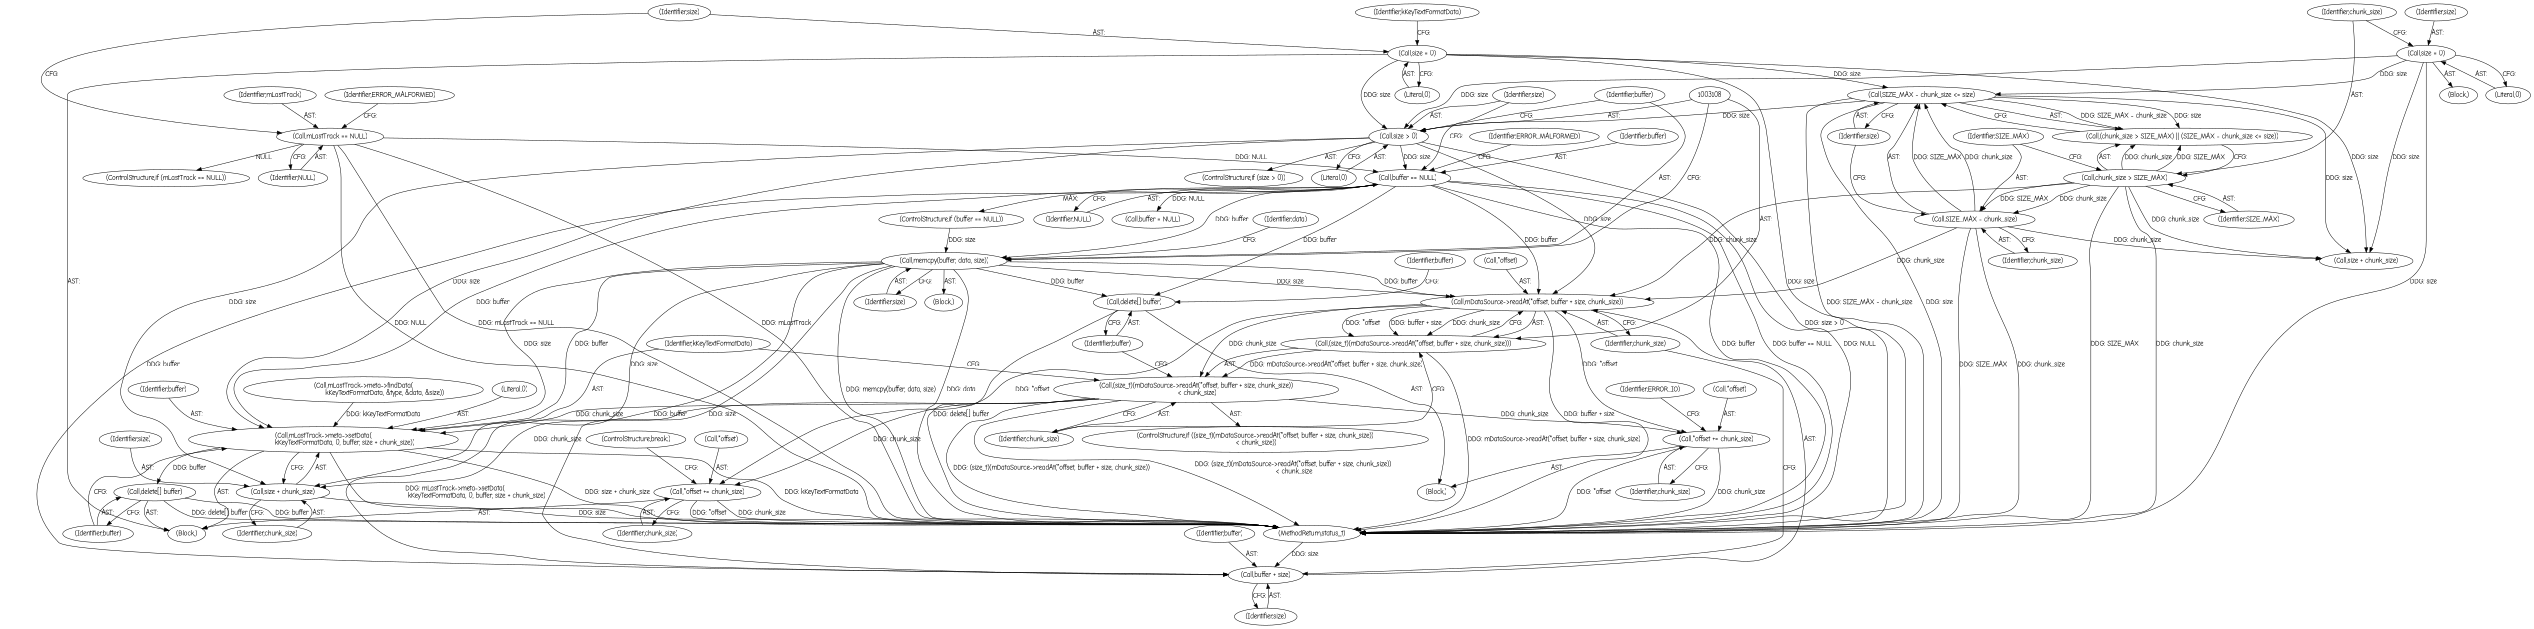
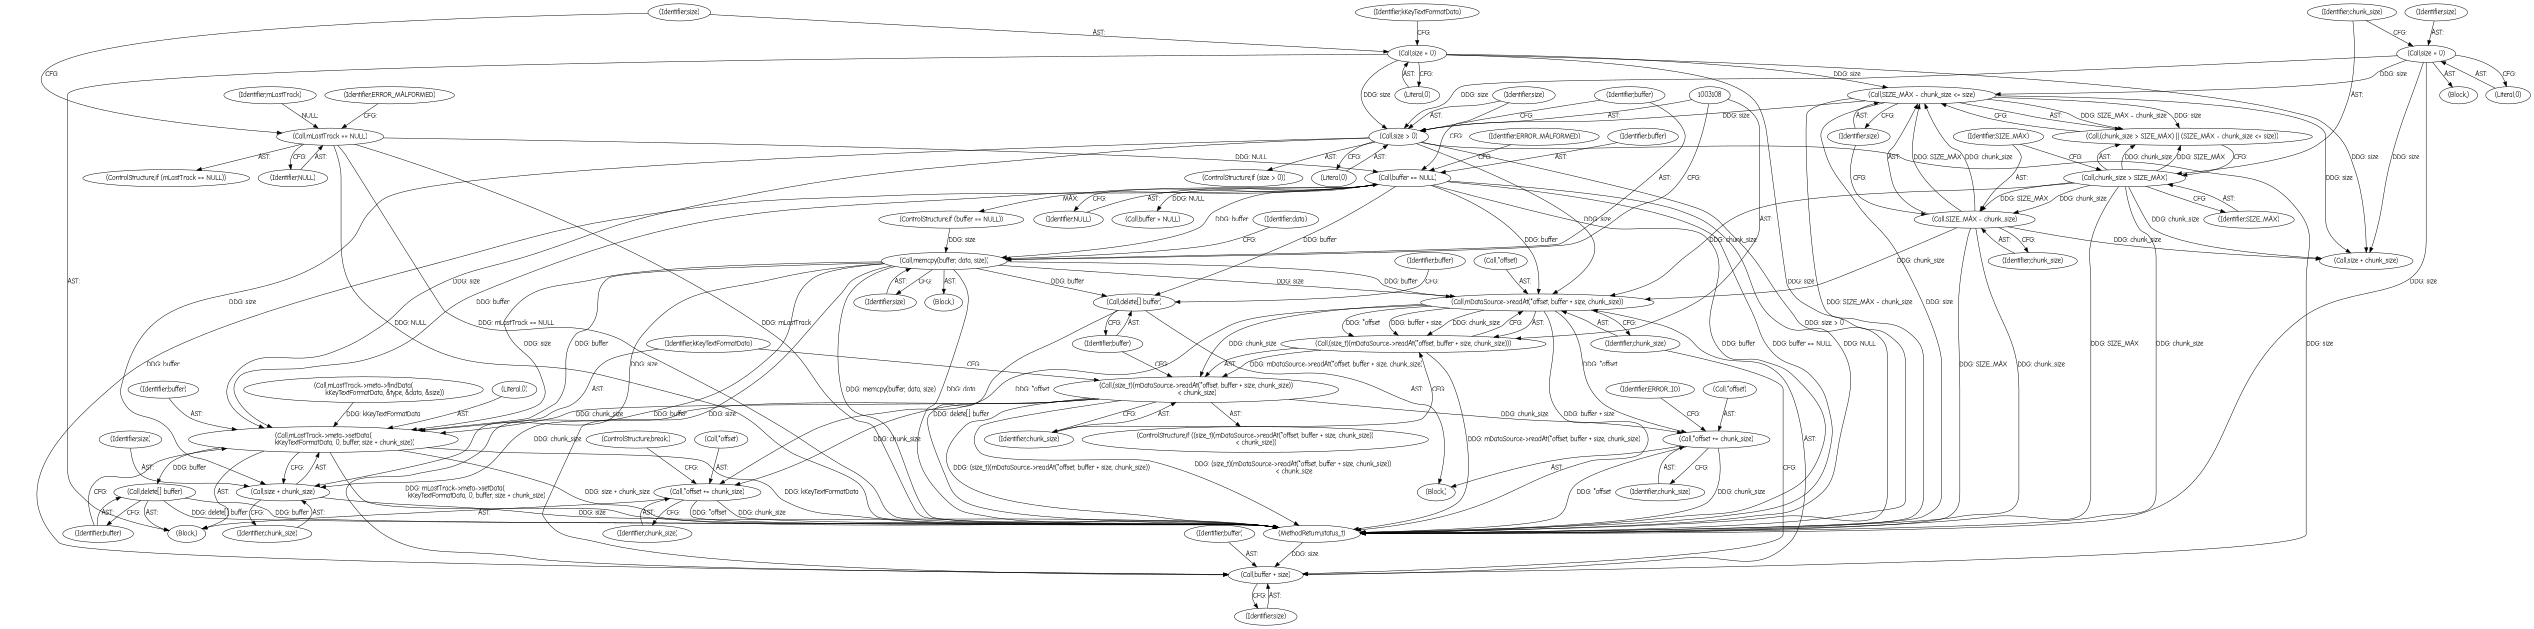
edge "(Identifier,mLastTrack)" -> "(Call,mLastTrack == NULL)": label "AST: " -> "NULL: "
edge "(Call,size > 0)" -> "(Call,buffer == NULL)": now "(Call,size > 0)" -> "(Call,buffer + size)"
edge "(Call,mLastTrack == NULL)" -> "(ControlStructure,if (mLastTrack == NULL))": label "NULL: " -> "AST: "
